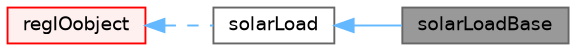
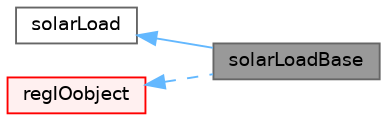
edge "solarLoad" -> "regIOobject": now "solarLoadBase" -> "regIOobject"
